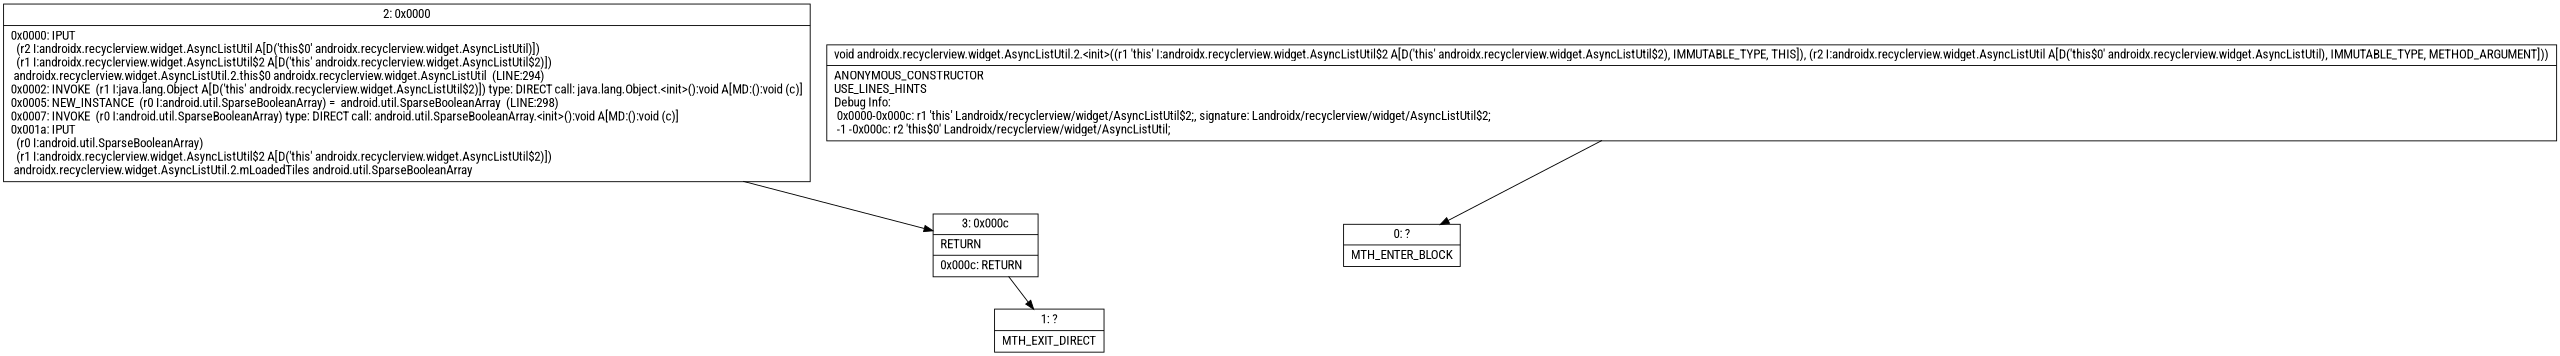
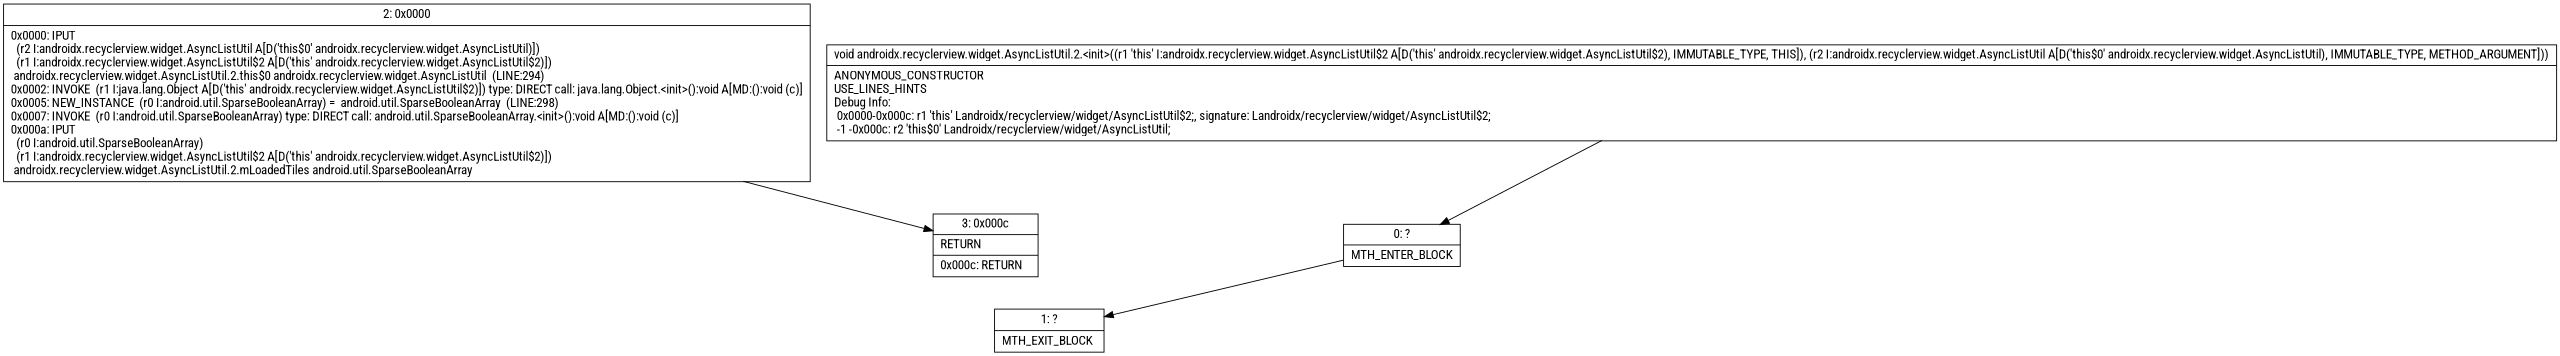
node "2: 0x0000": text "0x001a: IPUT" -> "0x000a: IPUT"
edge "3: 0x000c" -> "1: ?": now "0: ?" -> "1: ?"
node "1: ?": text "MTH_EXIT_DIRECT" -> "MTH_EXIT_BLOCK"
